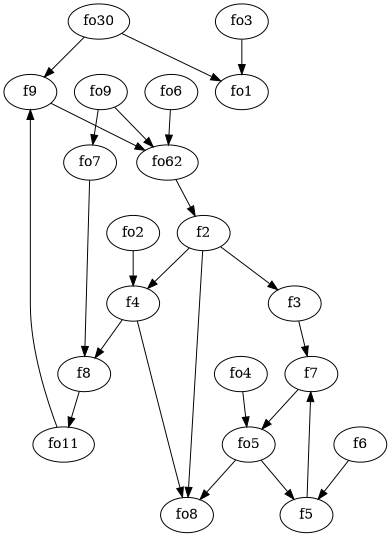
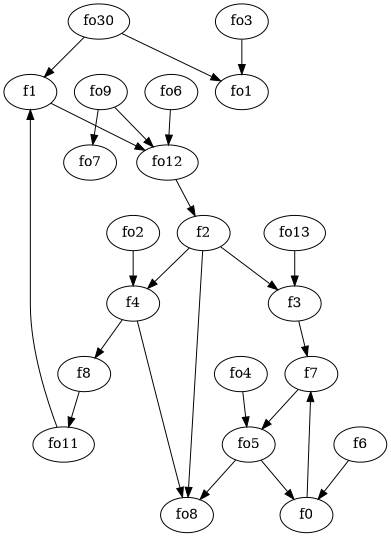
node "f9": label "f9" -> "f1"
node "fo62": label "fo62" -> "fo12"
node "fo13": added
edge "fo7" -> "f8": removed
node "f5": label "f5" -> "f0"
